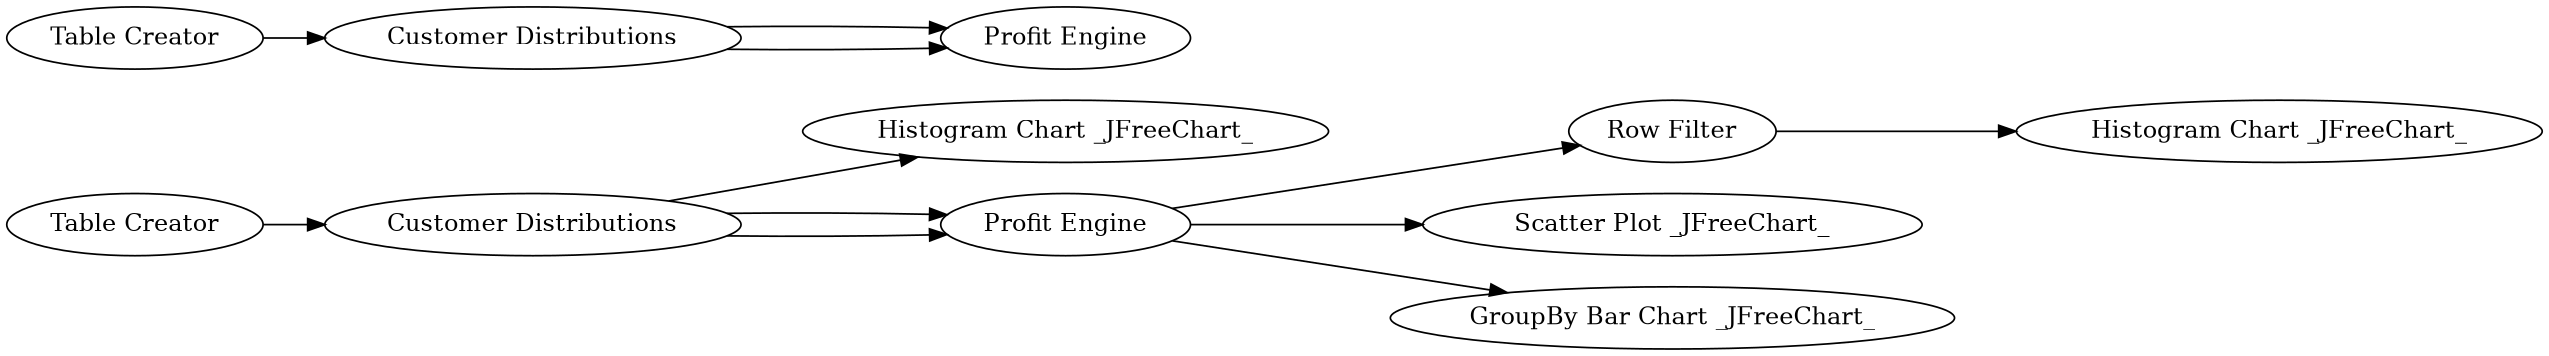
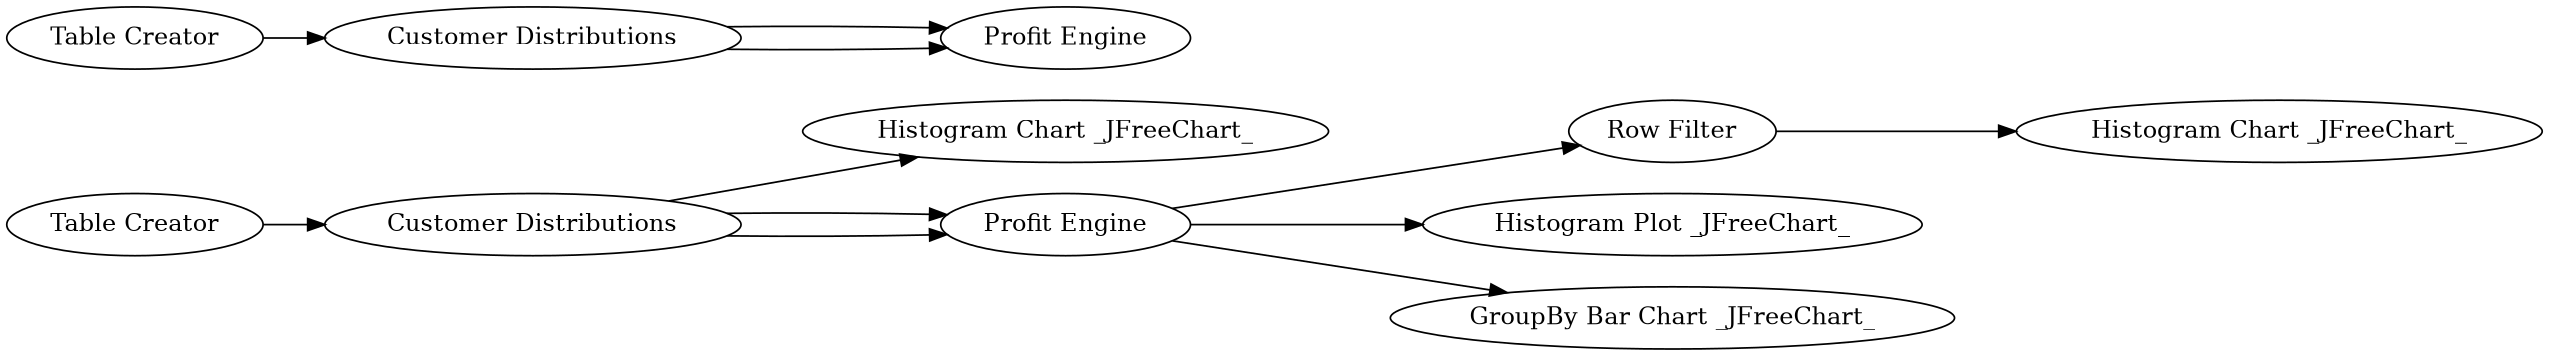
node "Scatter Plot _JFreeChart_": label "Scatter Plot _JFreeChart_" -> "Histogram Plot _JFreeChart_"
